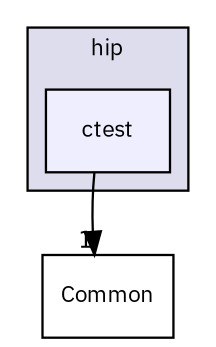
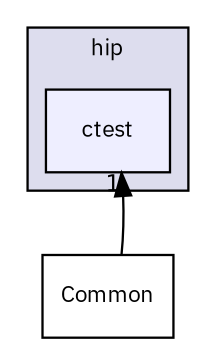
edge "ctest" -> "Common": reversed
